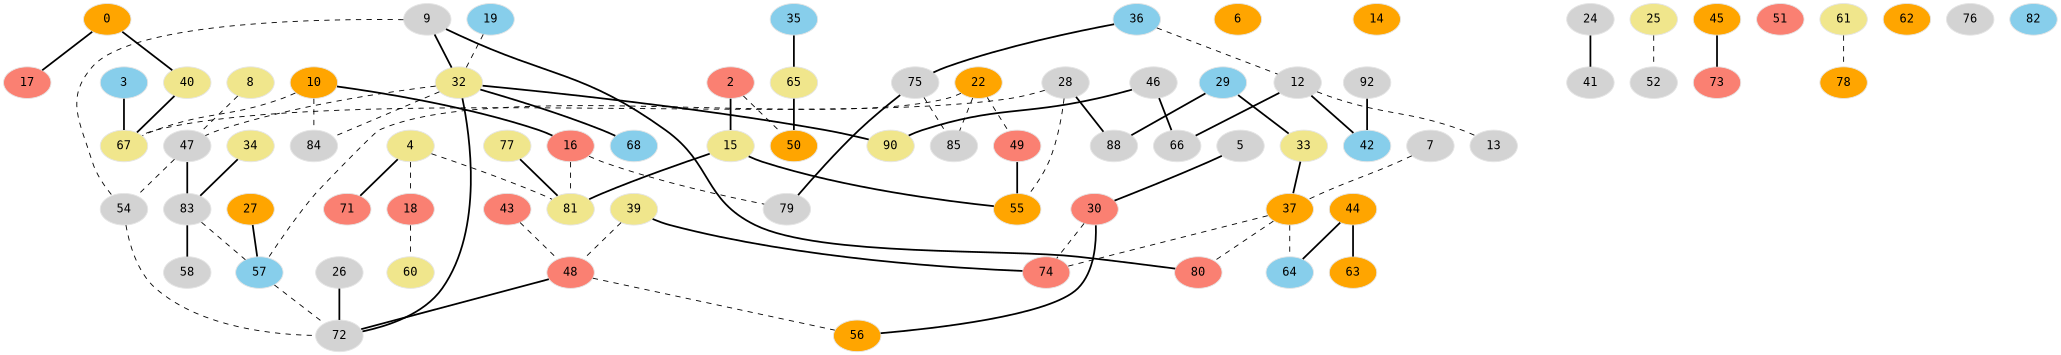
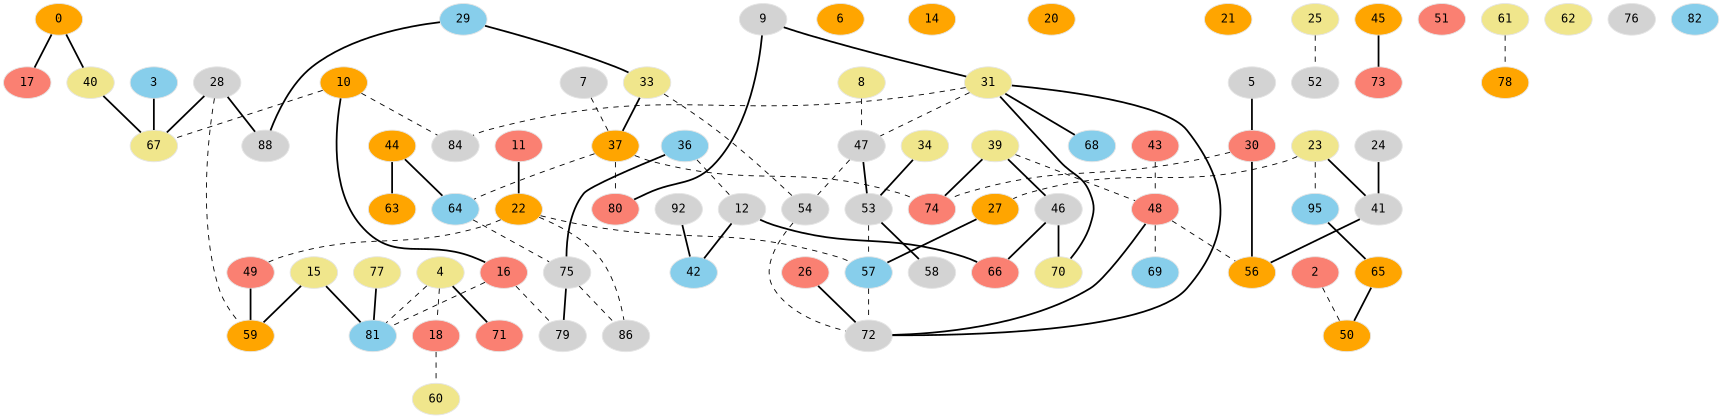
node "19": removed
node "35": label "35" -> "95"
node "20": added
node "21": added
node "62": fillcolor orange -> khaki
edge "9" -- "54": now "33" -- "54"
node "32": label "32" -> "31"
node "65": fillcolor khaki -> orange
edge "28" -- "67": style dashed -> bold
edge "2" -- "15": removed
node "11": added
node "90": label "90" -> "70"
node "85": label "85" -> "86"
node "66": fillcolor lightgrey -> salmon
node "23": added
node "13": removed
edge "39" -- "46": added
node "83": label "83" -> "53"
node "81": fillcolor khaki -> skyblue
node "55": label "55" -> "59"
edge "64" -- "75": added
edge "41" -- "56": added
node "26": fillcolor lightgrey -> salmon
node "69": added
